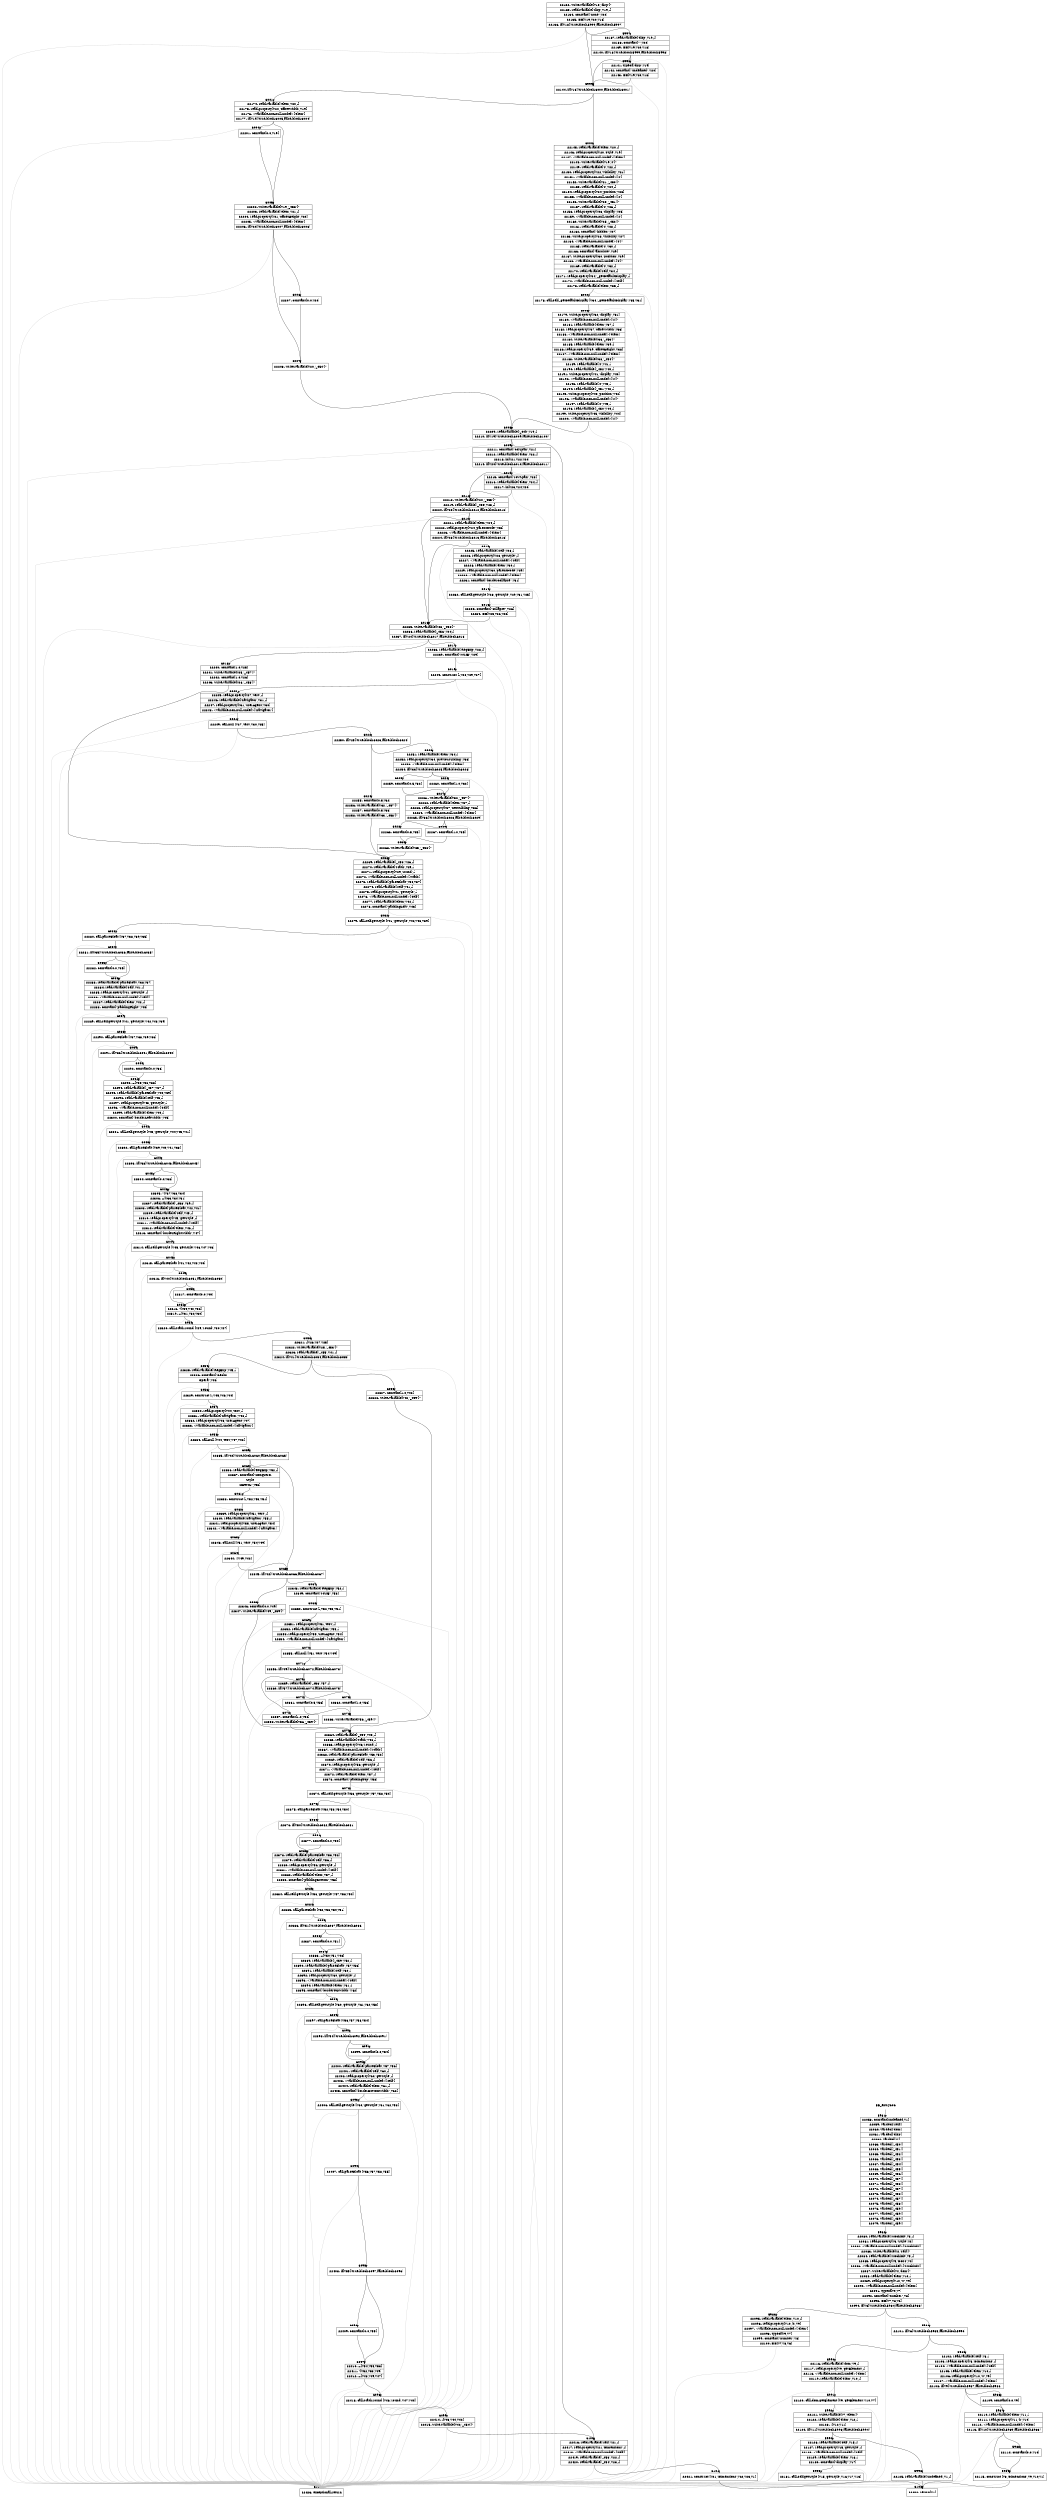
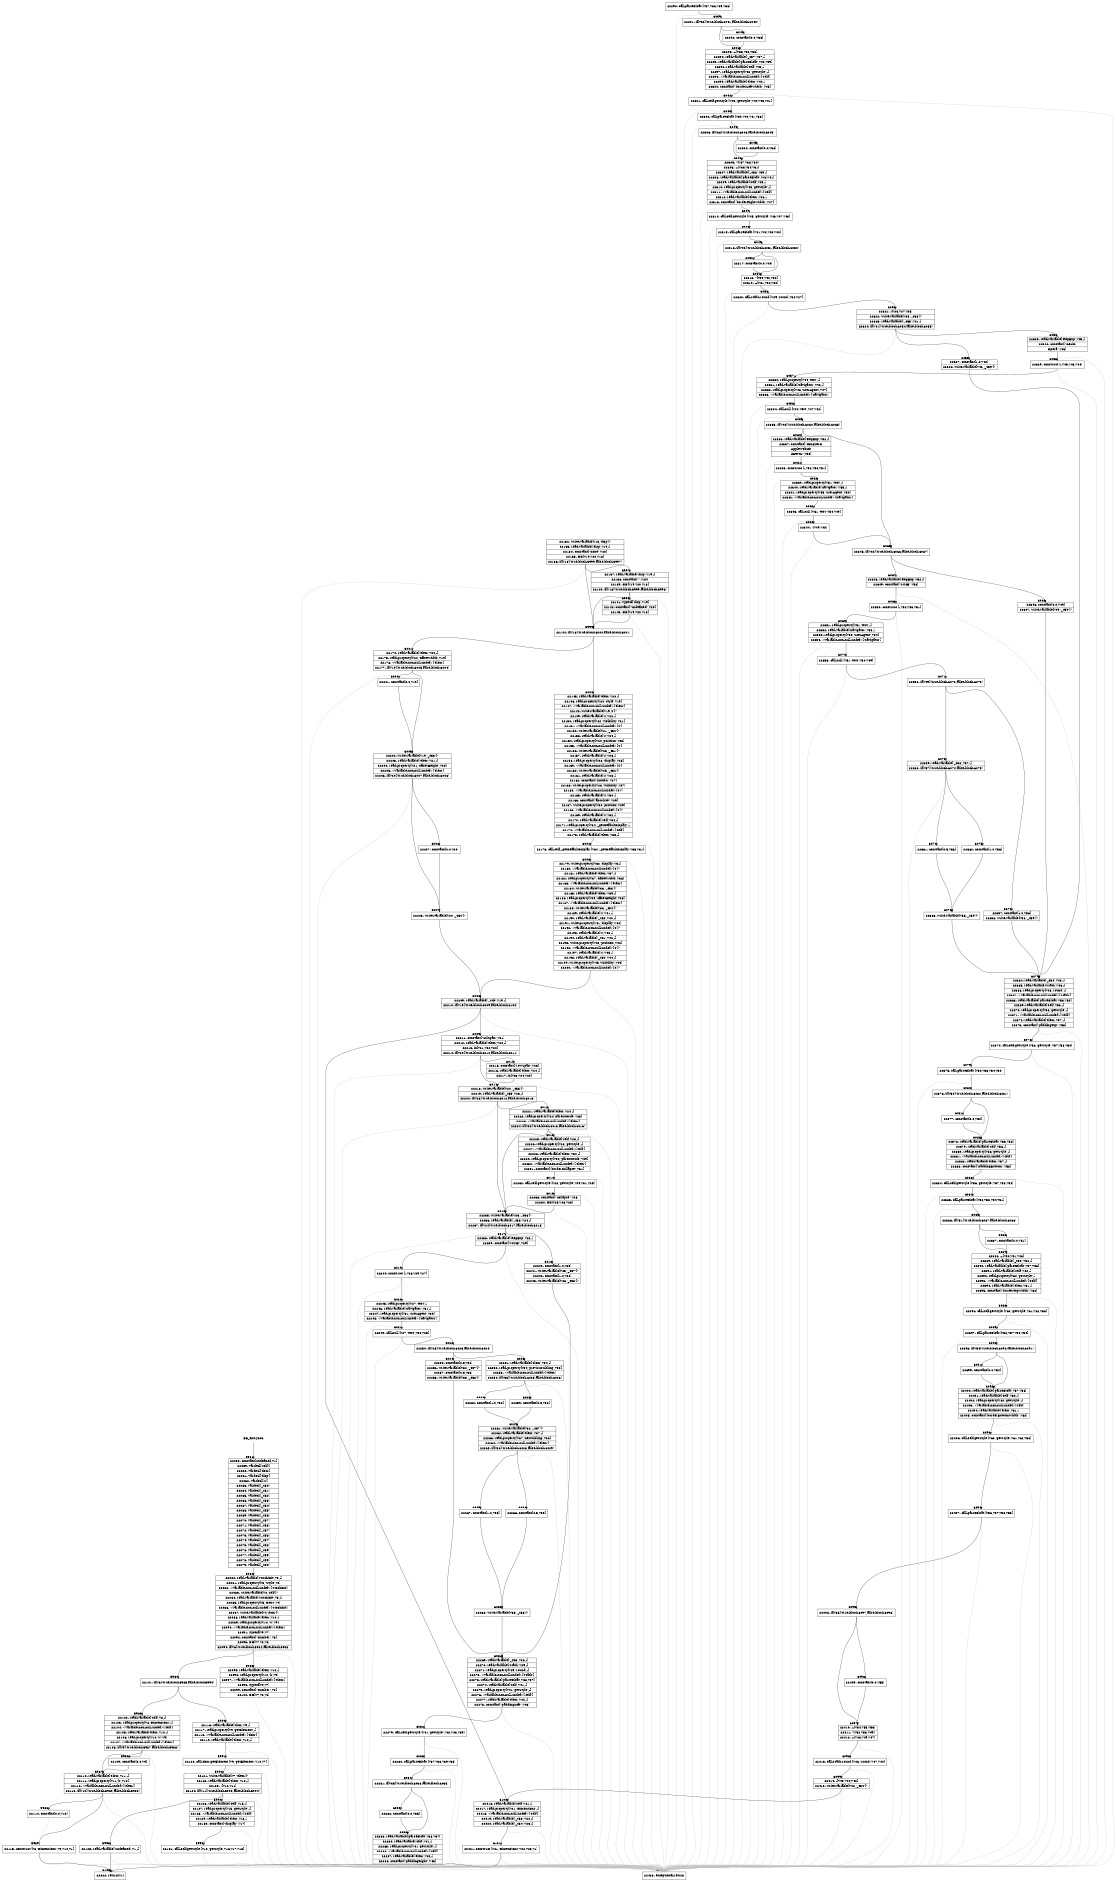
node "22289: call-self.getStyle [v41,'getStyle',v42,v43,v39]": removed
node "22336: read-variable['RegExp',v52,-]": text "Style" -> "AppleWebKit"
edge "22114: constant[0.0,v10]" -> "22115: construct [v8,'Dimensions',v9,v10,v1]": color black -> gray
